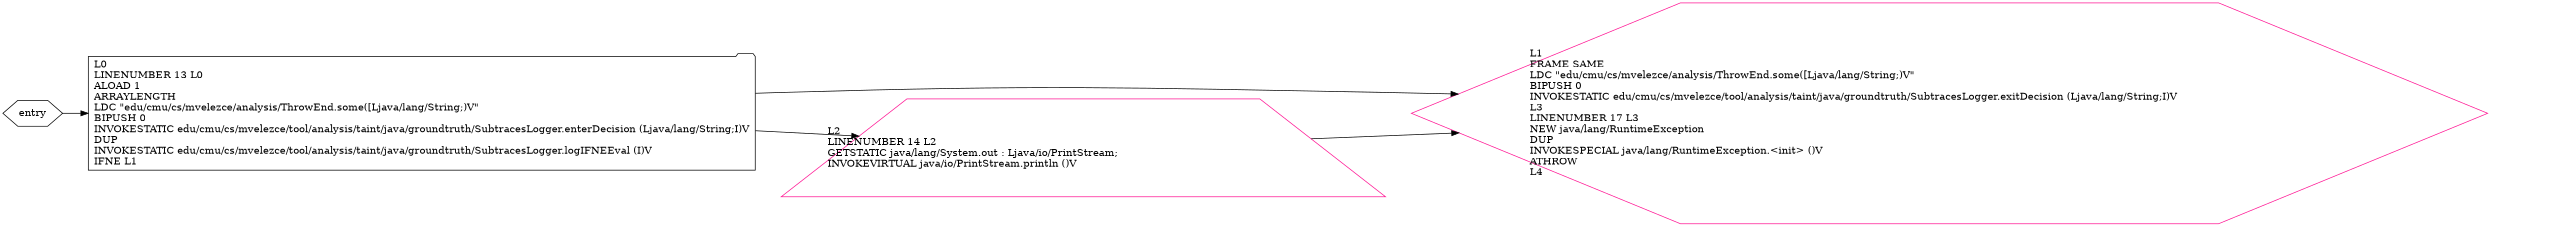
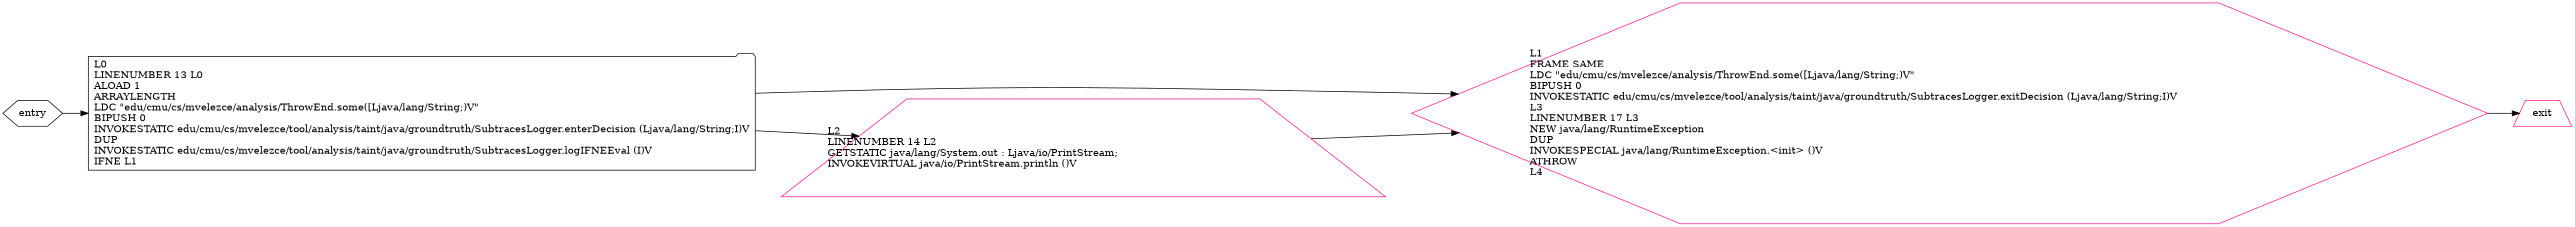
node "exit": added
